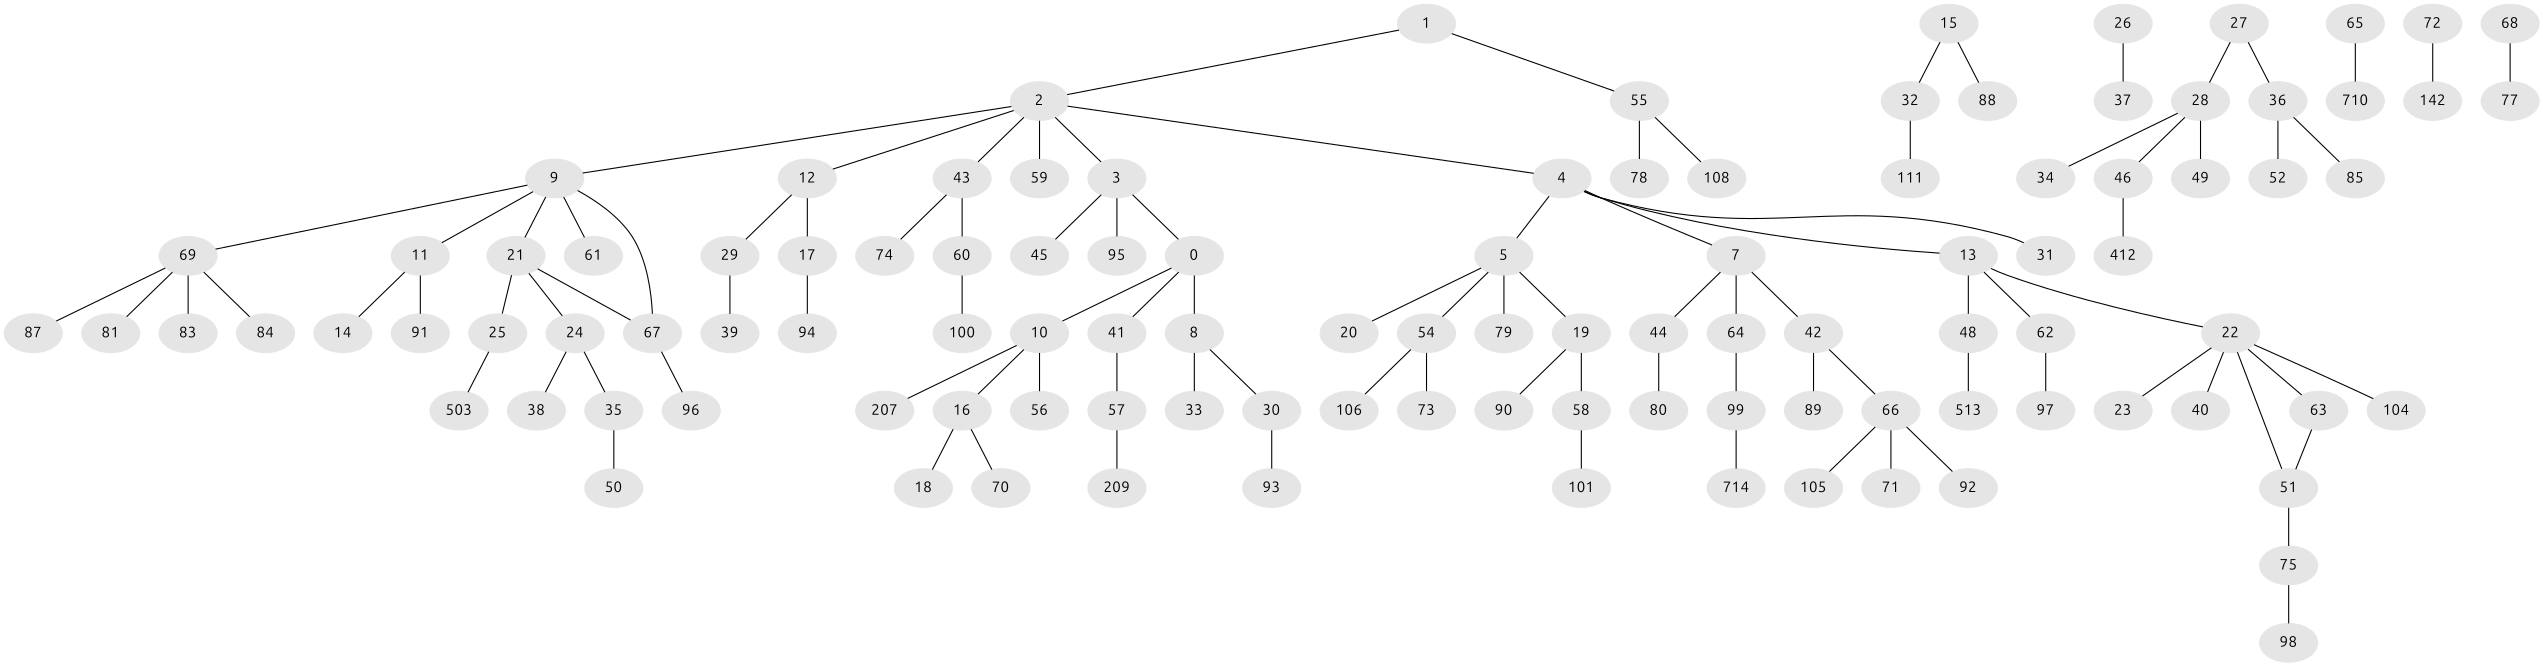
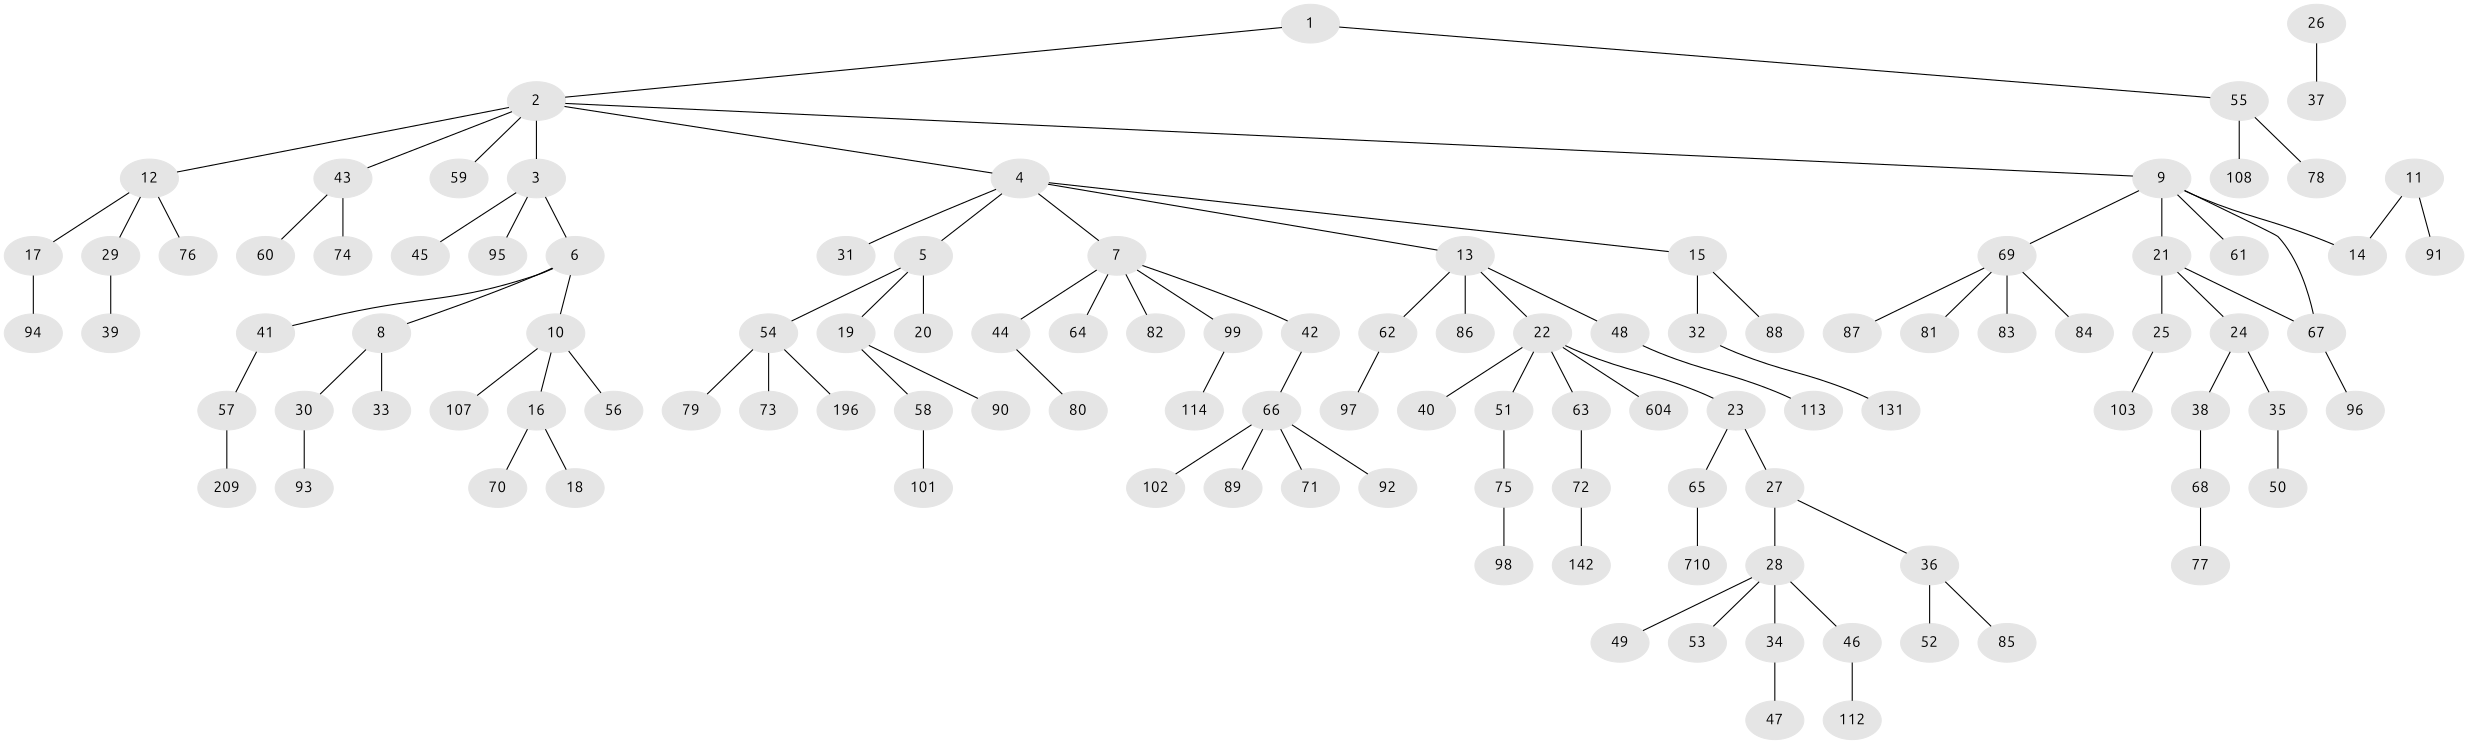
node "111": label "111" -> "131"
edge "9" -- "11": now "9" -- "14"
edge "4" -- "15": added
node "76": added
node "0": label "0" -> "6"
node "412": label "412" -> "112"
edge "5" -- "79": now "54" -- "79"
node "100": removed
node "82": added
node "86": added
edge "64" -- "99": now "7" -- "99"
edge "42" -- "89": now "66" -- "89"
node "503": label "503" -> "103"
node "207": label "207" -> "107"
node "106": label "106" -> "196"
node "513": label "513" -> "113"
node "104": label "104" -> "604"
edge "23" -- "65": added
edge "23" -- "27": added
edge "38" -- "68": added
edge "63" -- "51": now "63" -- "72"
node "714": label "714" -> "114"
node "105": label "105" -> "102"
node "53": added
node "47": added
